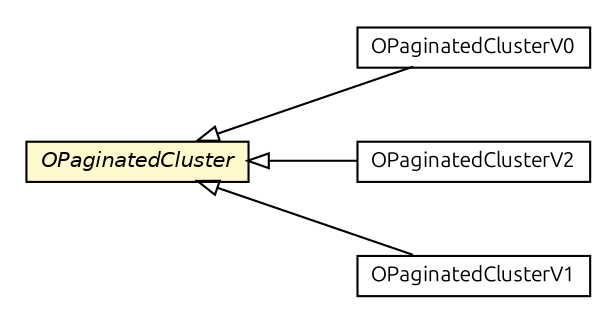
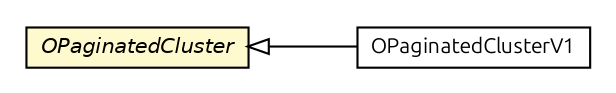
node "OPaginatedClusterV0": removed
node "OPaginatedClusterV2": removed
